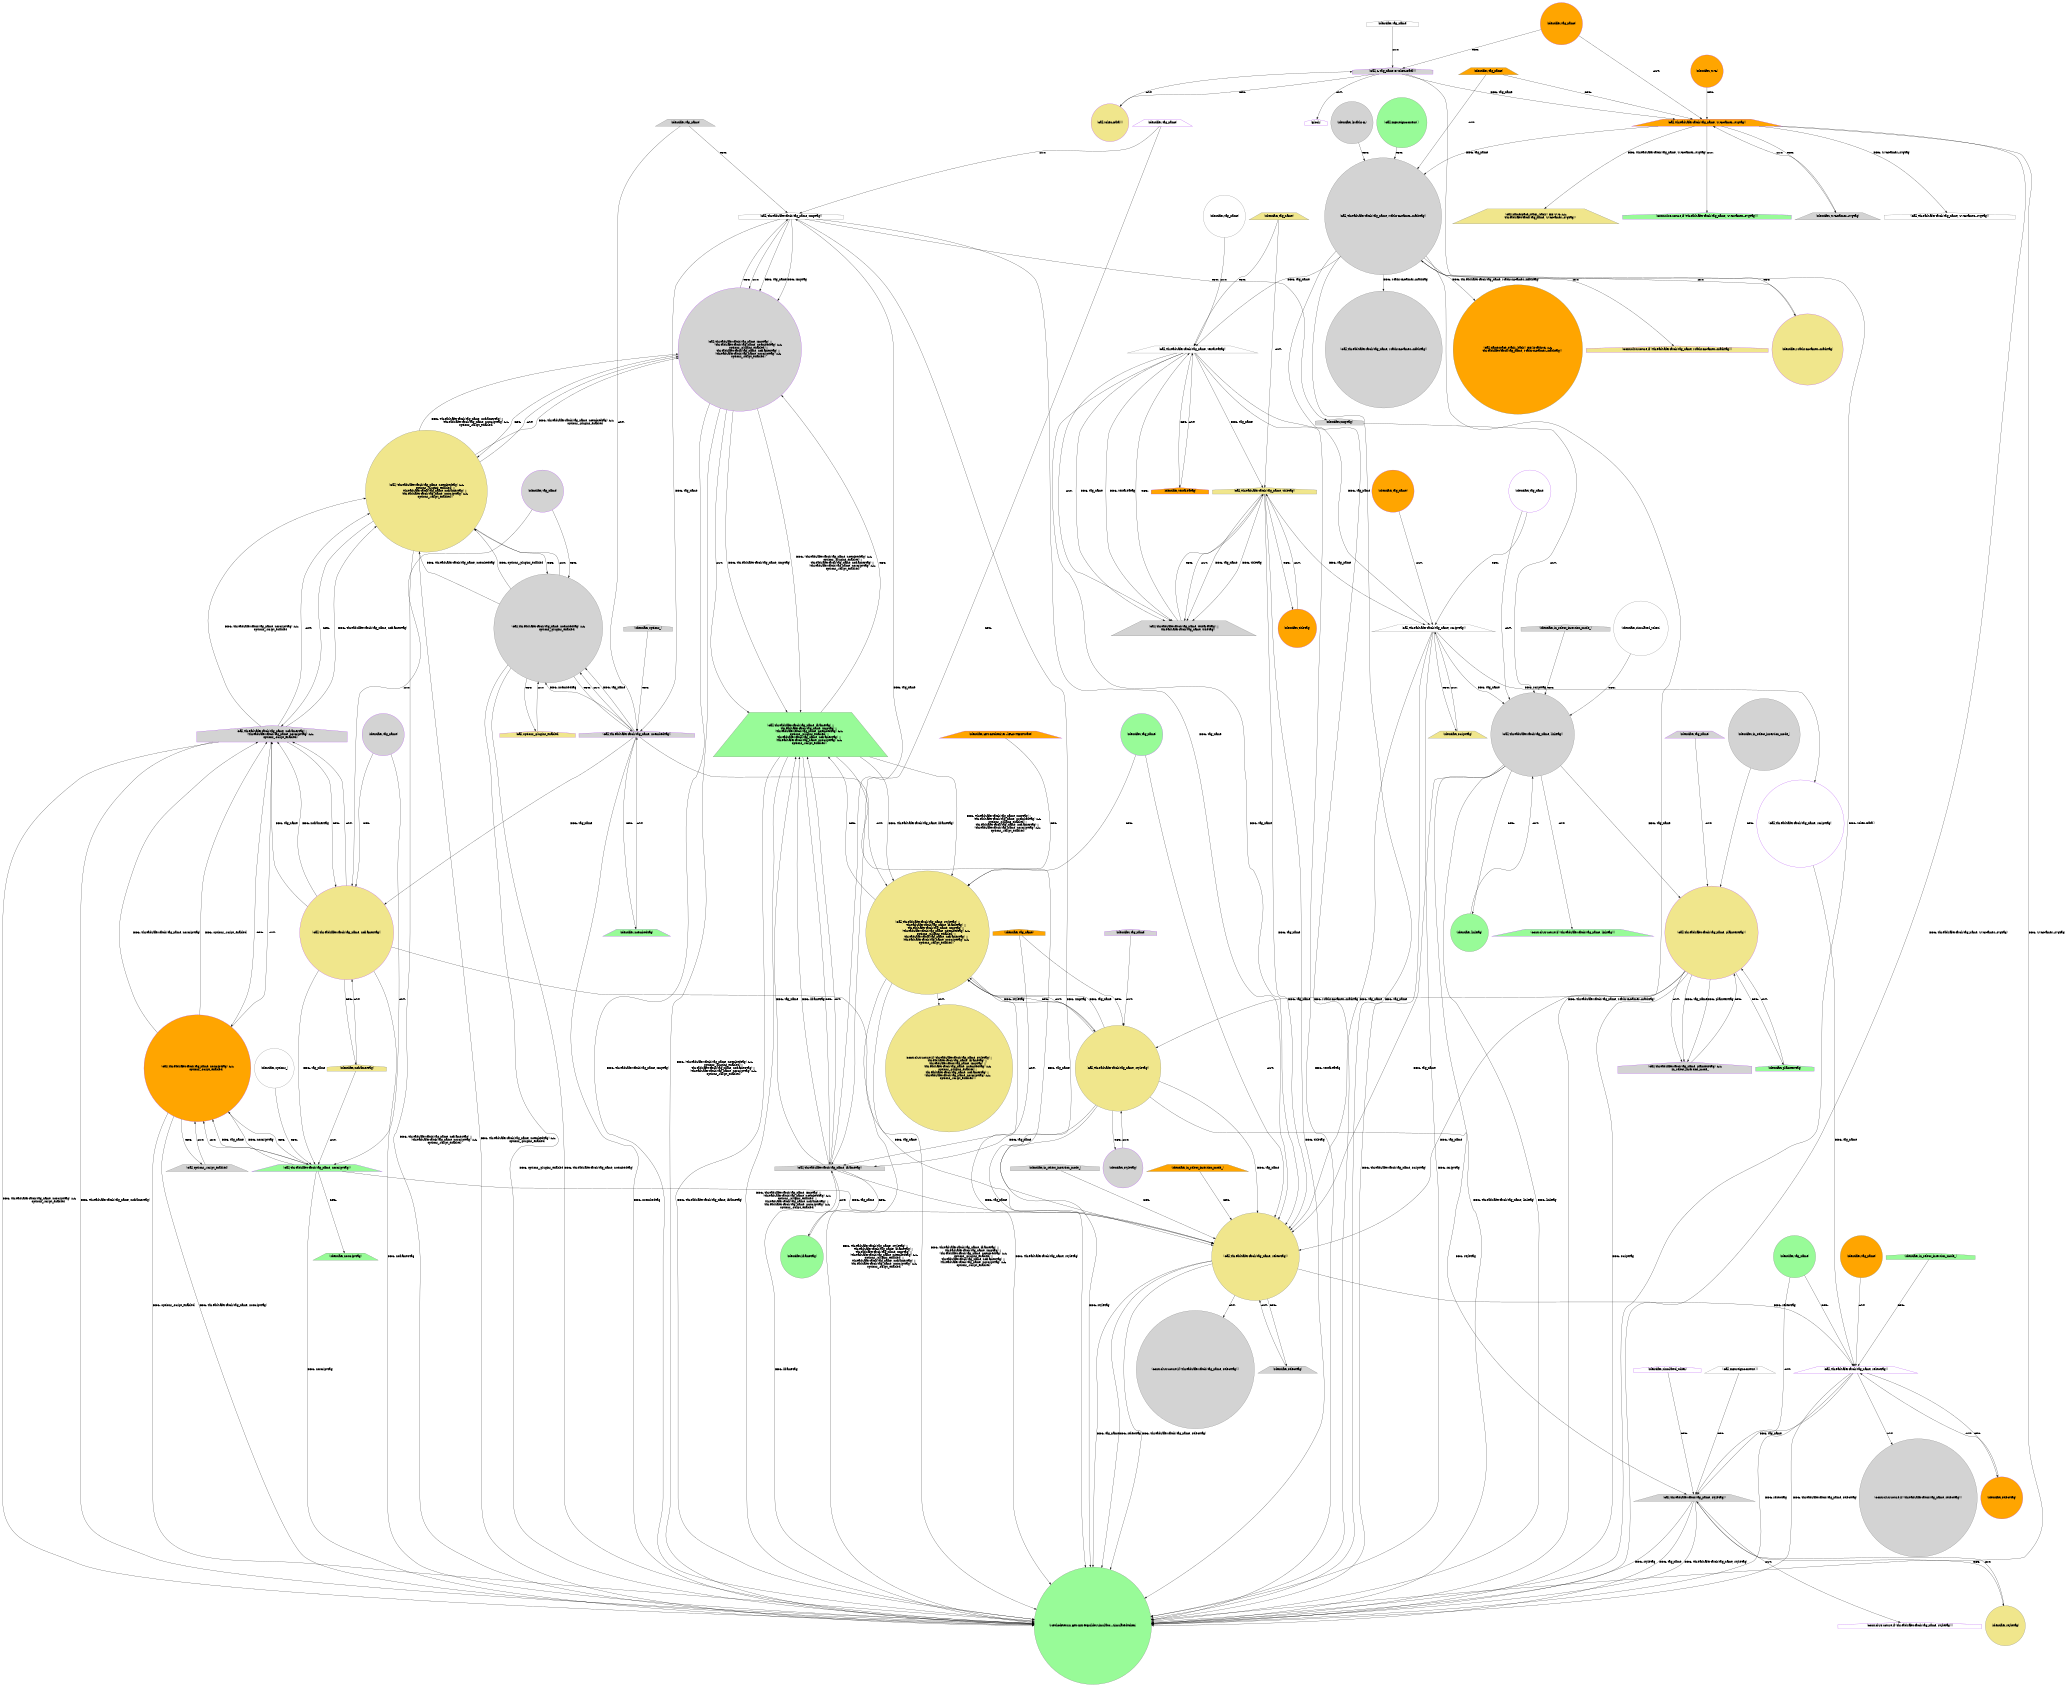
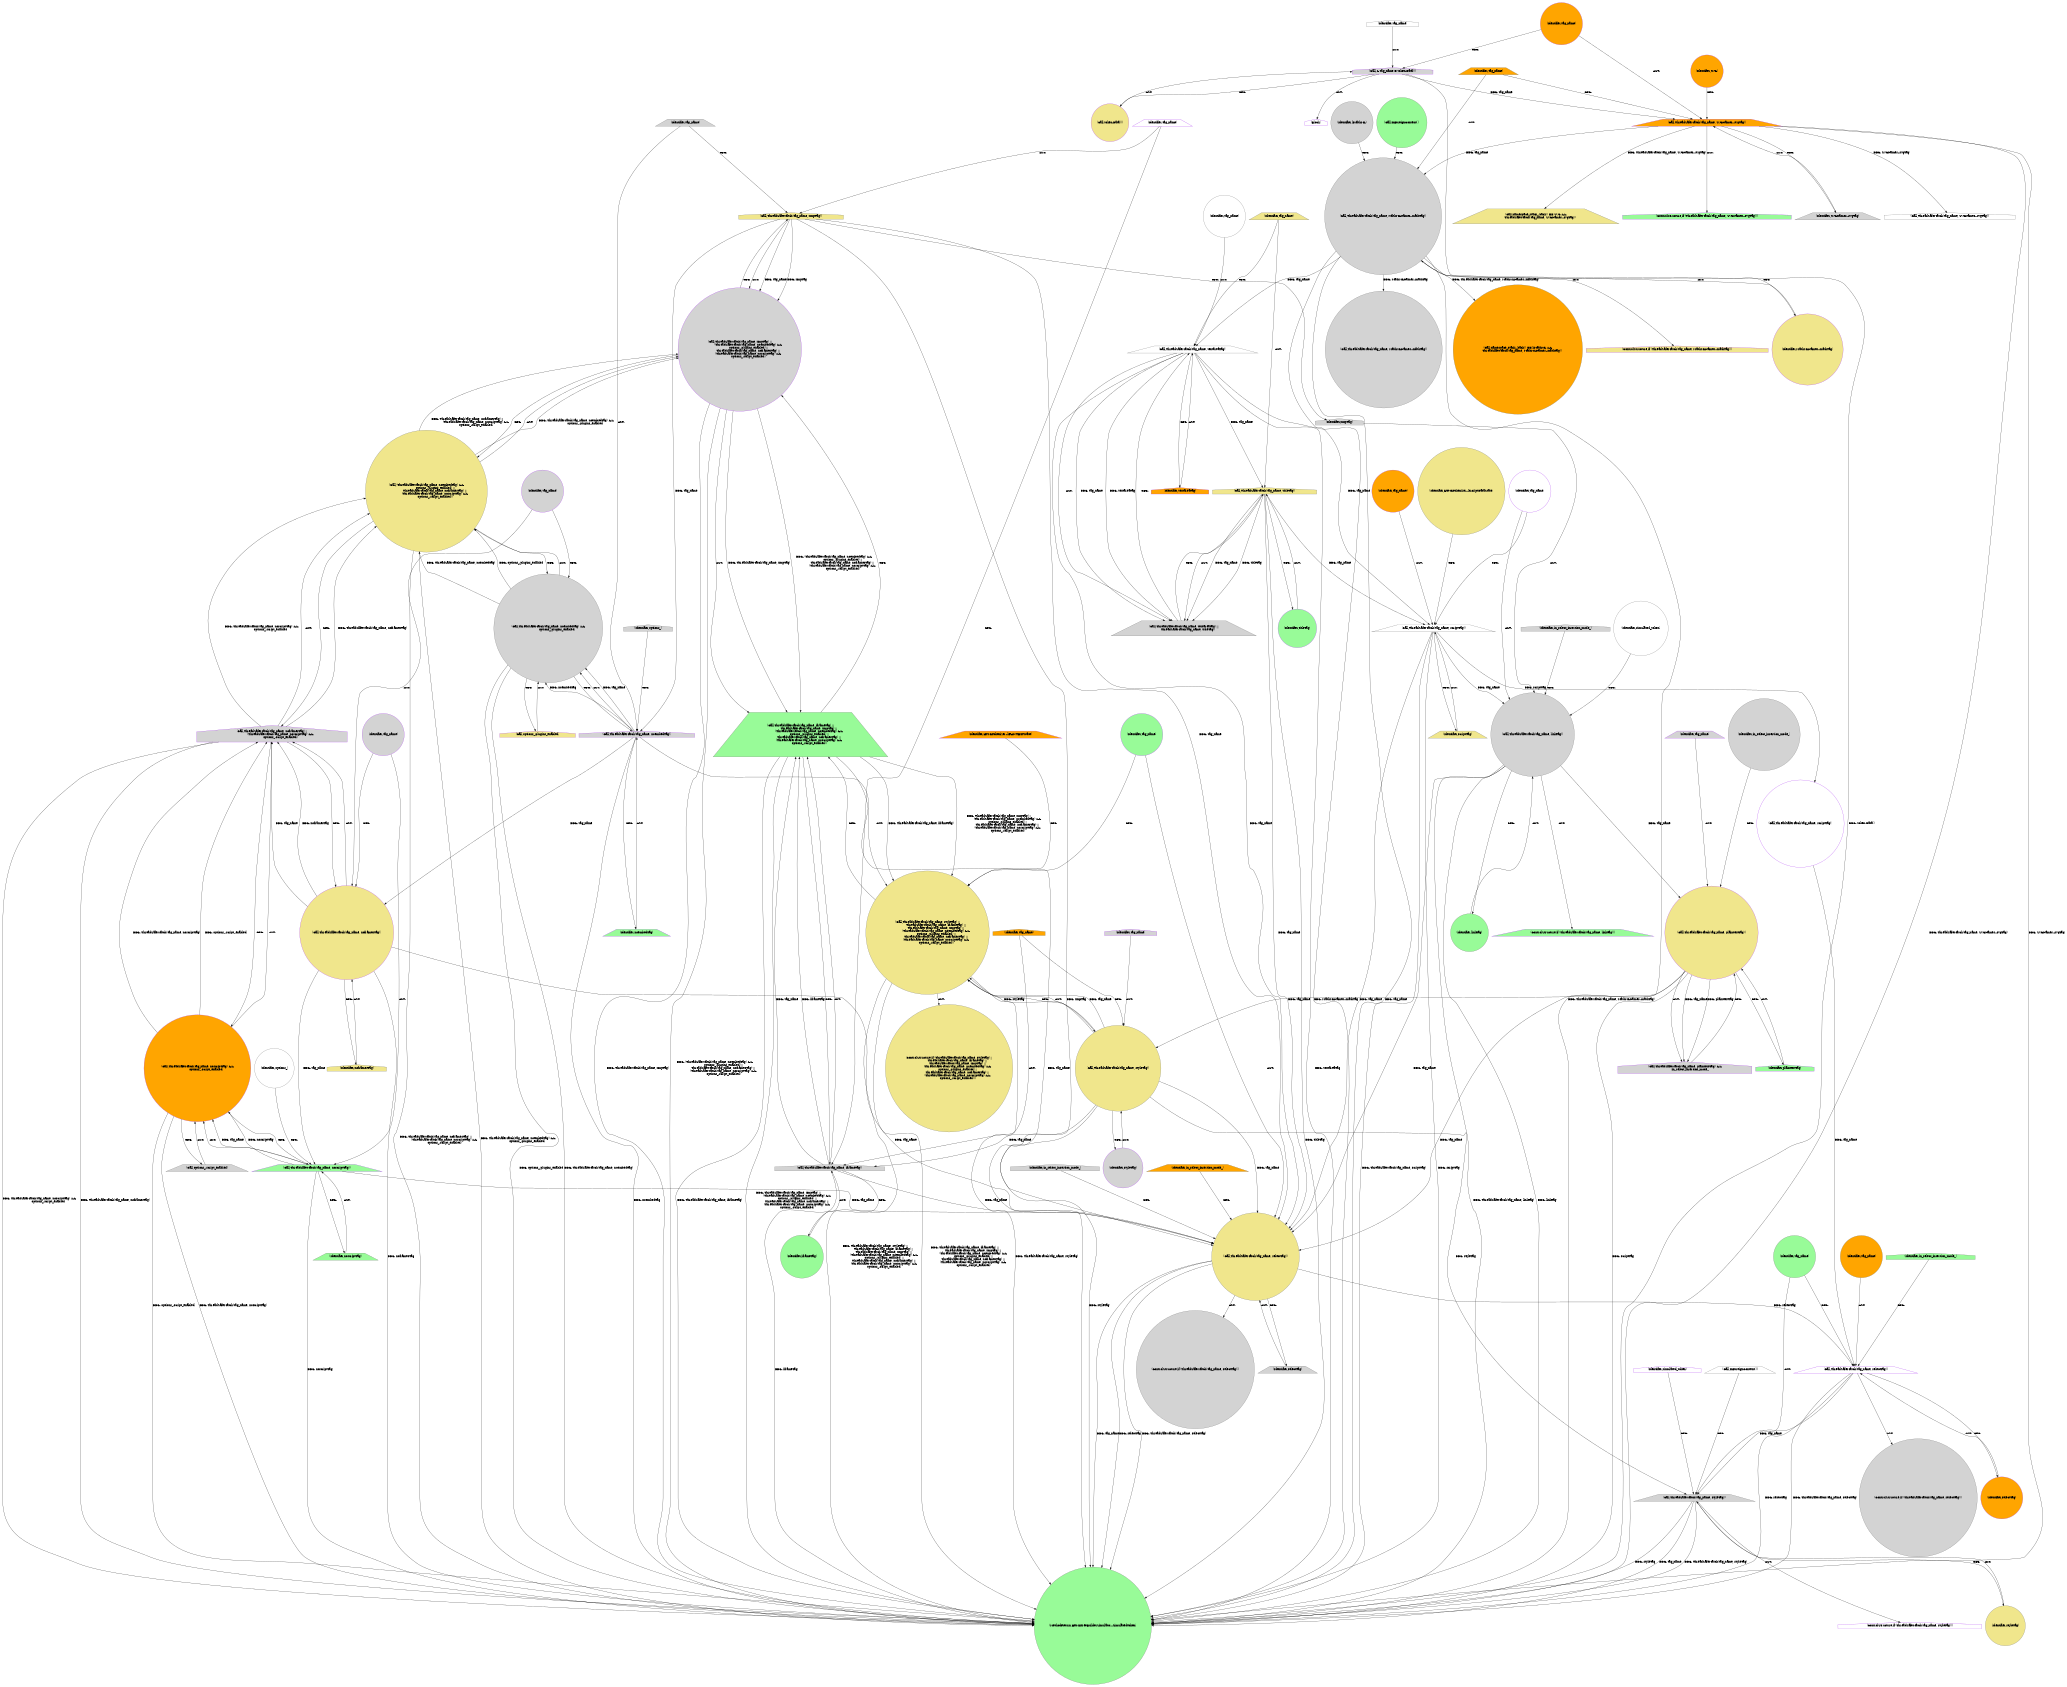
node "(Call,ThreadSafeMatch(tag_name, xmpTag))": fillcolor white -> khaki
node "(Identifier,HTMLTokenizer::kScriptDataState)": added
node "(Identifier,titleTag)": fillcolor orange -> palegreen
edge "(Call,ThreadSafeMatch(tag_name, iframeTag))" -> "(Call,ThreadSafeMatch(tag_name, xmpTag))": removed, label "DDG: tag_name"
edge "(Identifier,noframesTag)" -> "(Call,ThreadSafeMatch(tag_name, noscriptTag))": now "(Identifier,noscriptTag)" -> "(Call,ThreadSafeMatch(tag_name, noscriptTag))"
